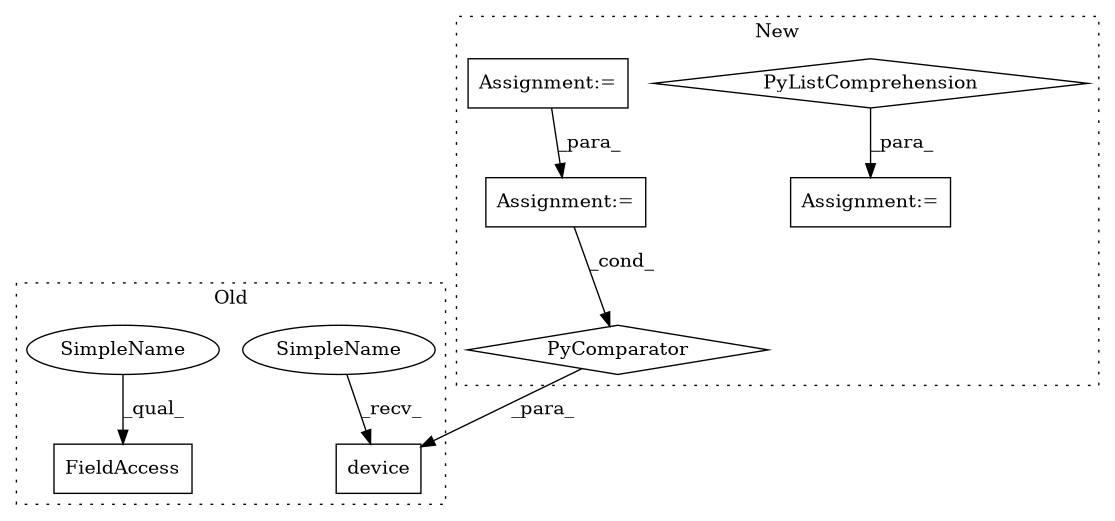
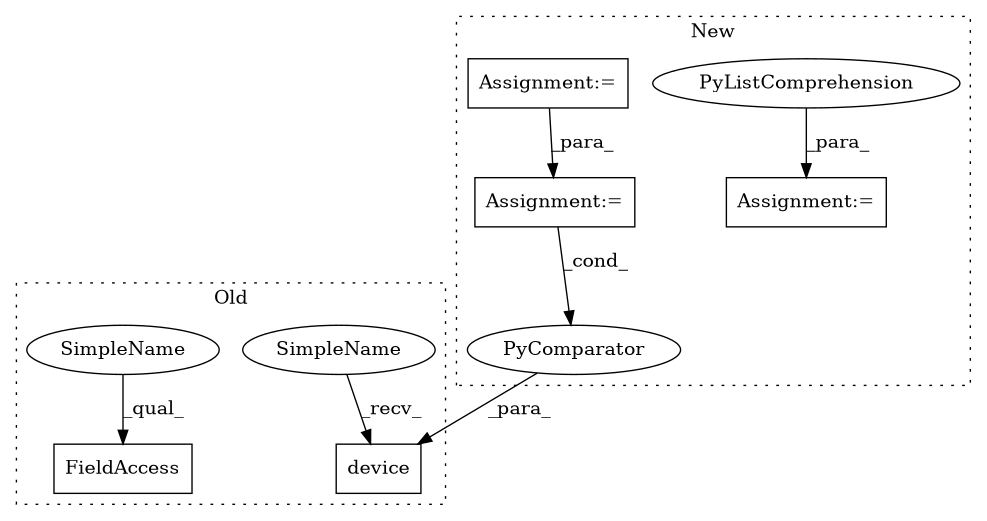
node "PyListComprehension": shape diamond -> ellipse
node "PyComparator": shape diamond -> ellipse
